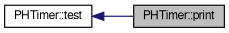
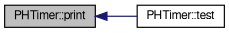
edge "PHTimer::print" -> "PHTimer::test": reversed
